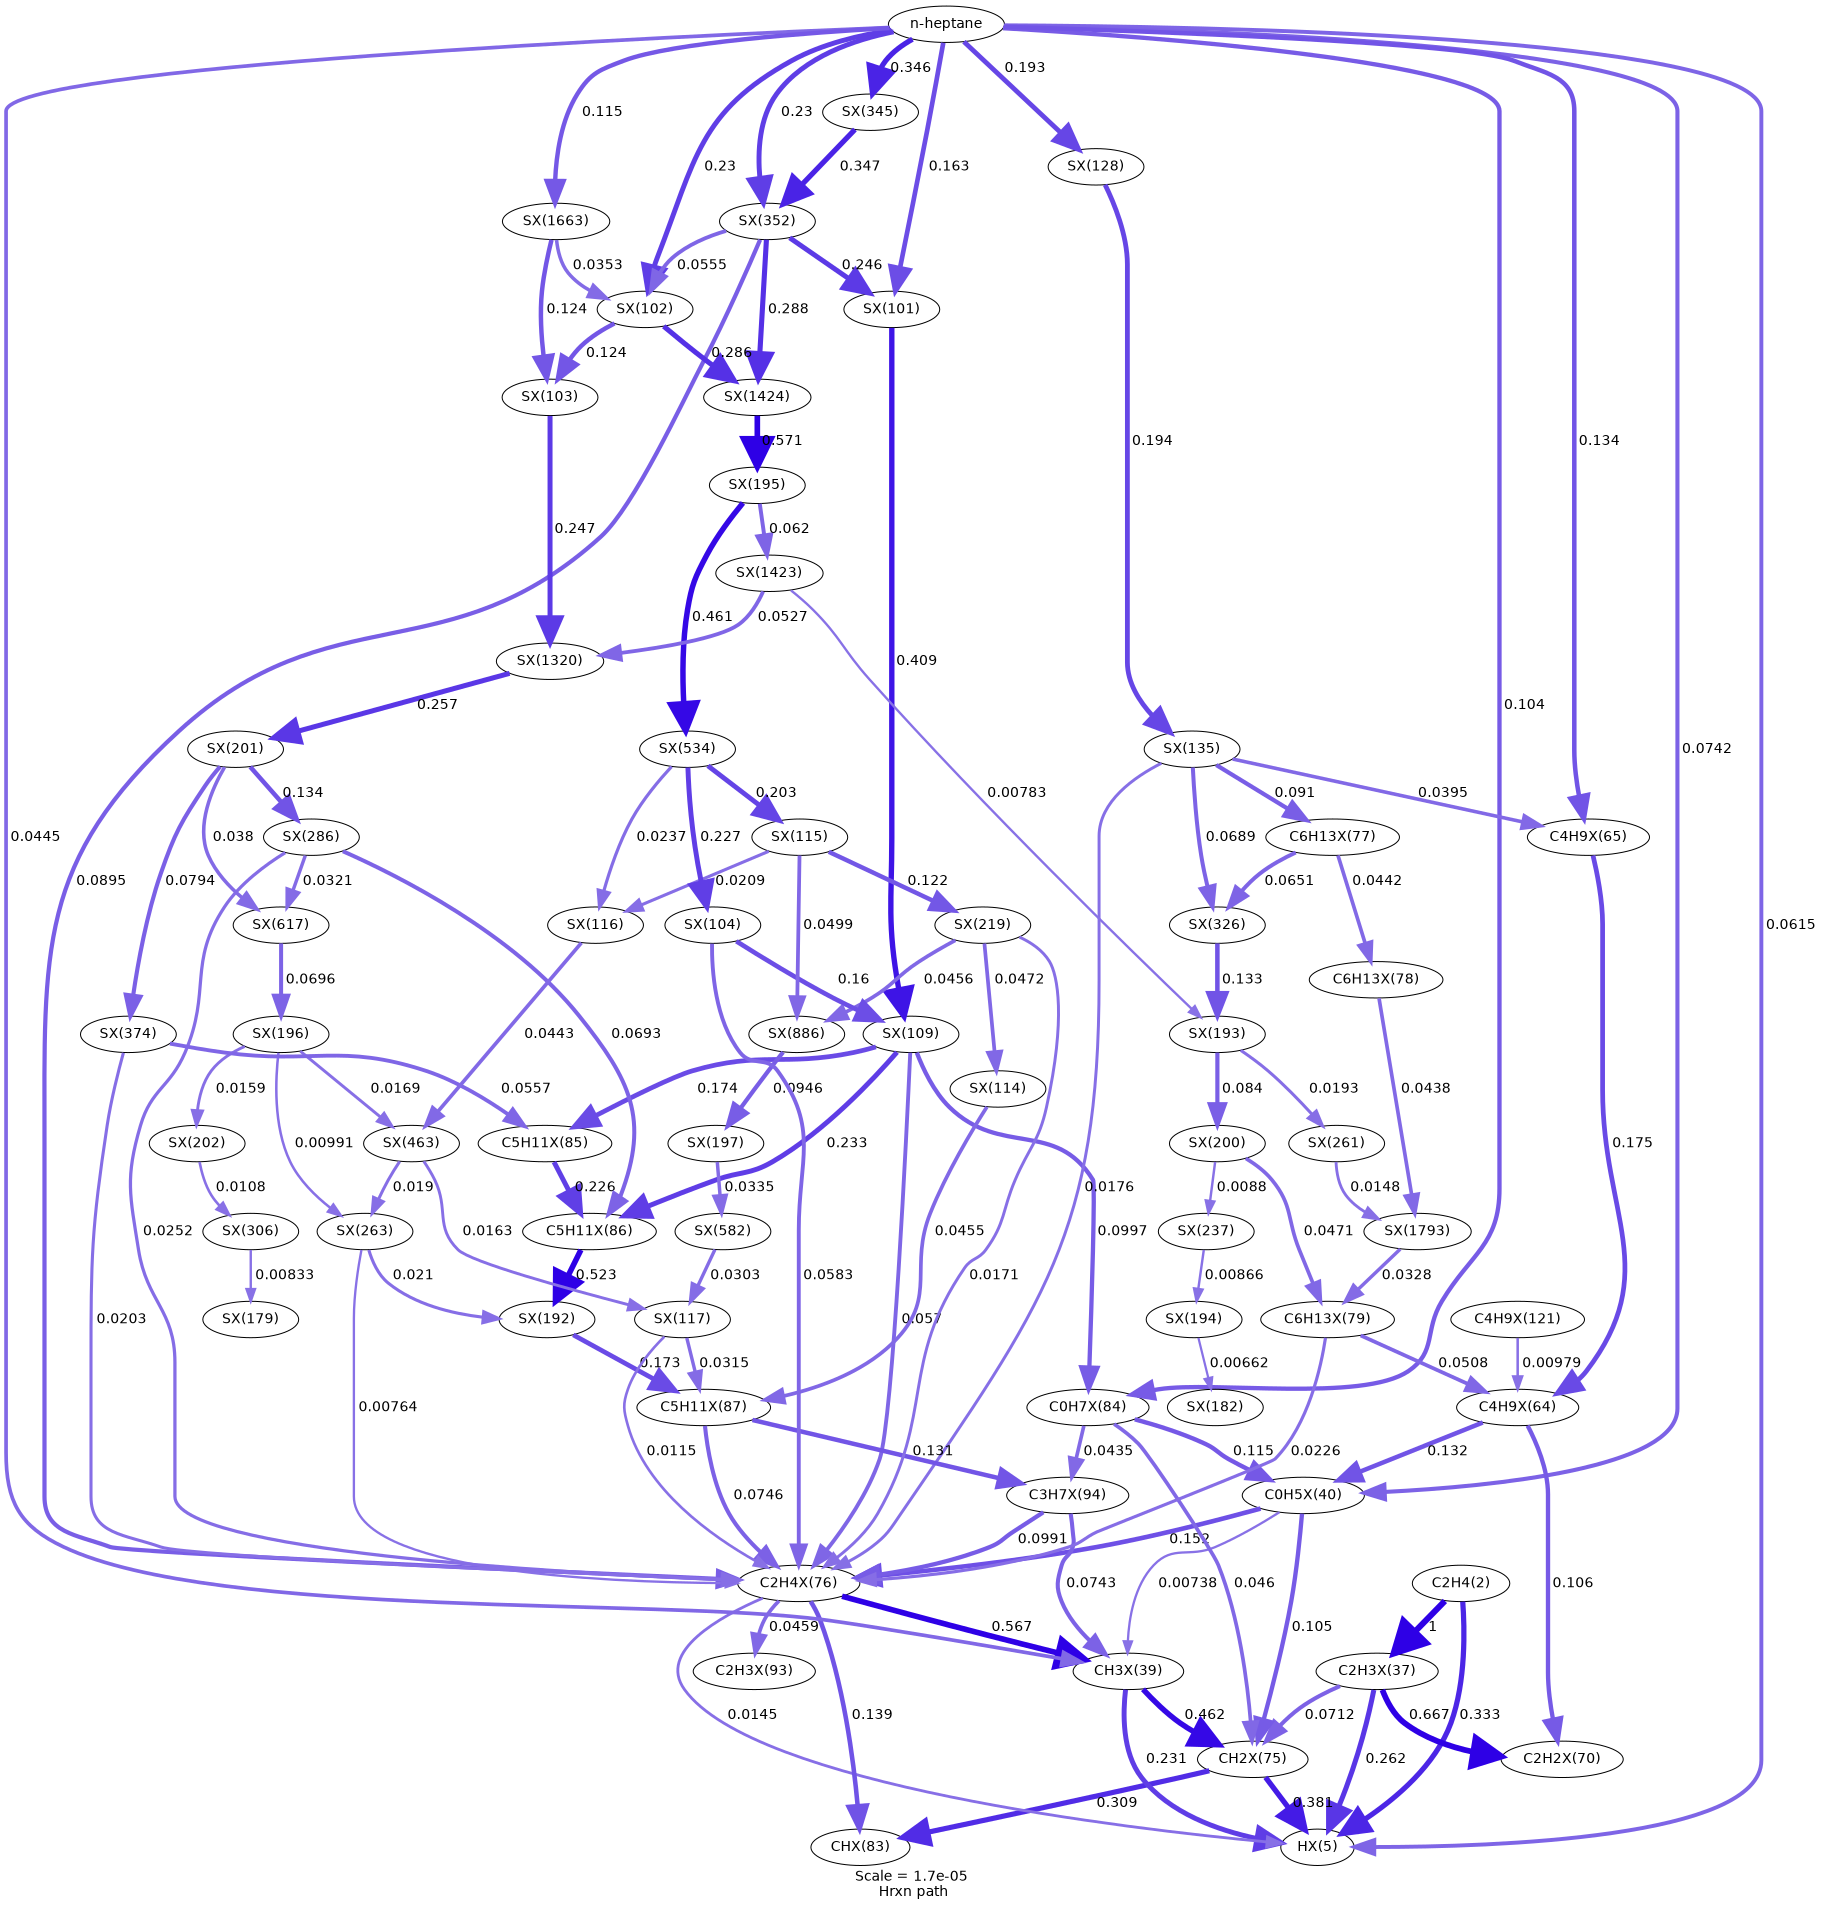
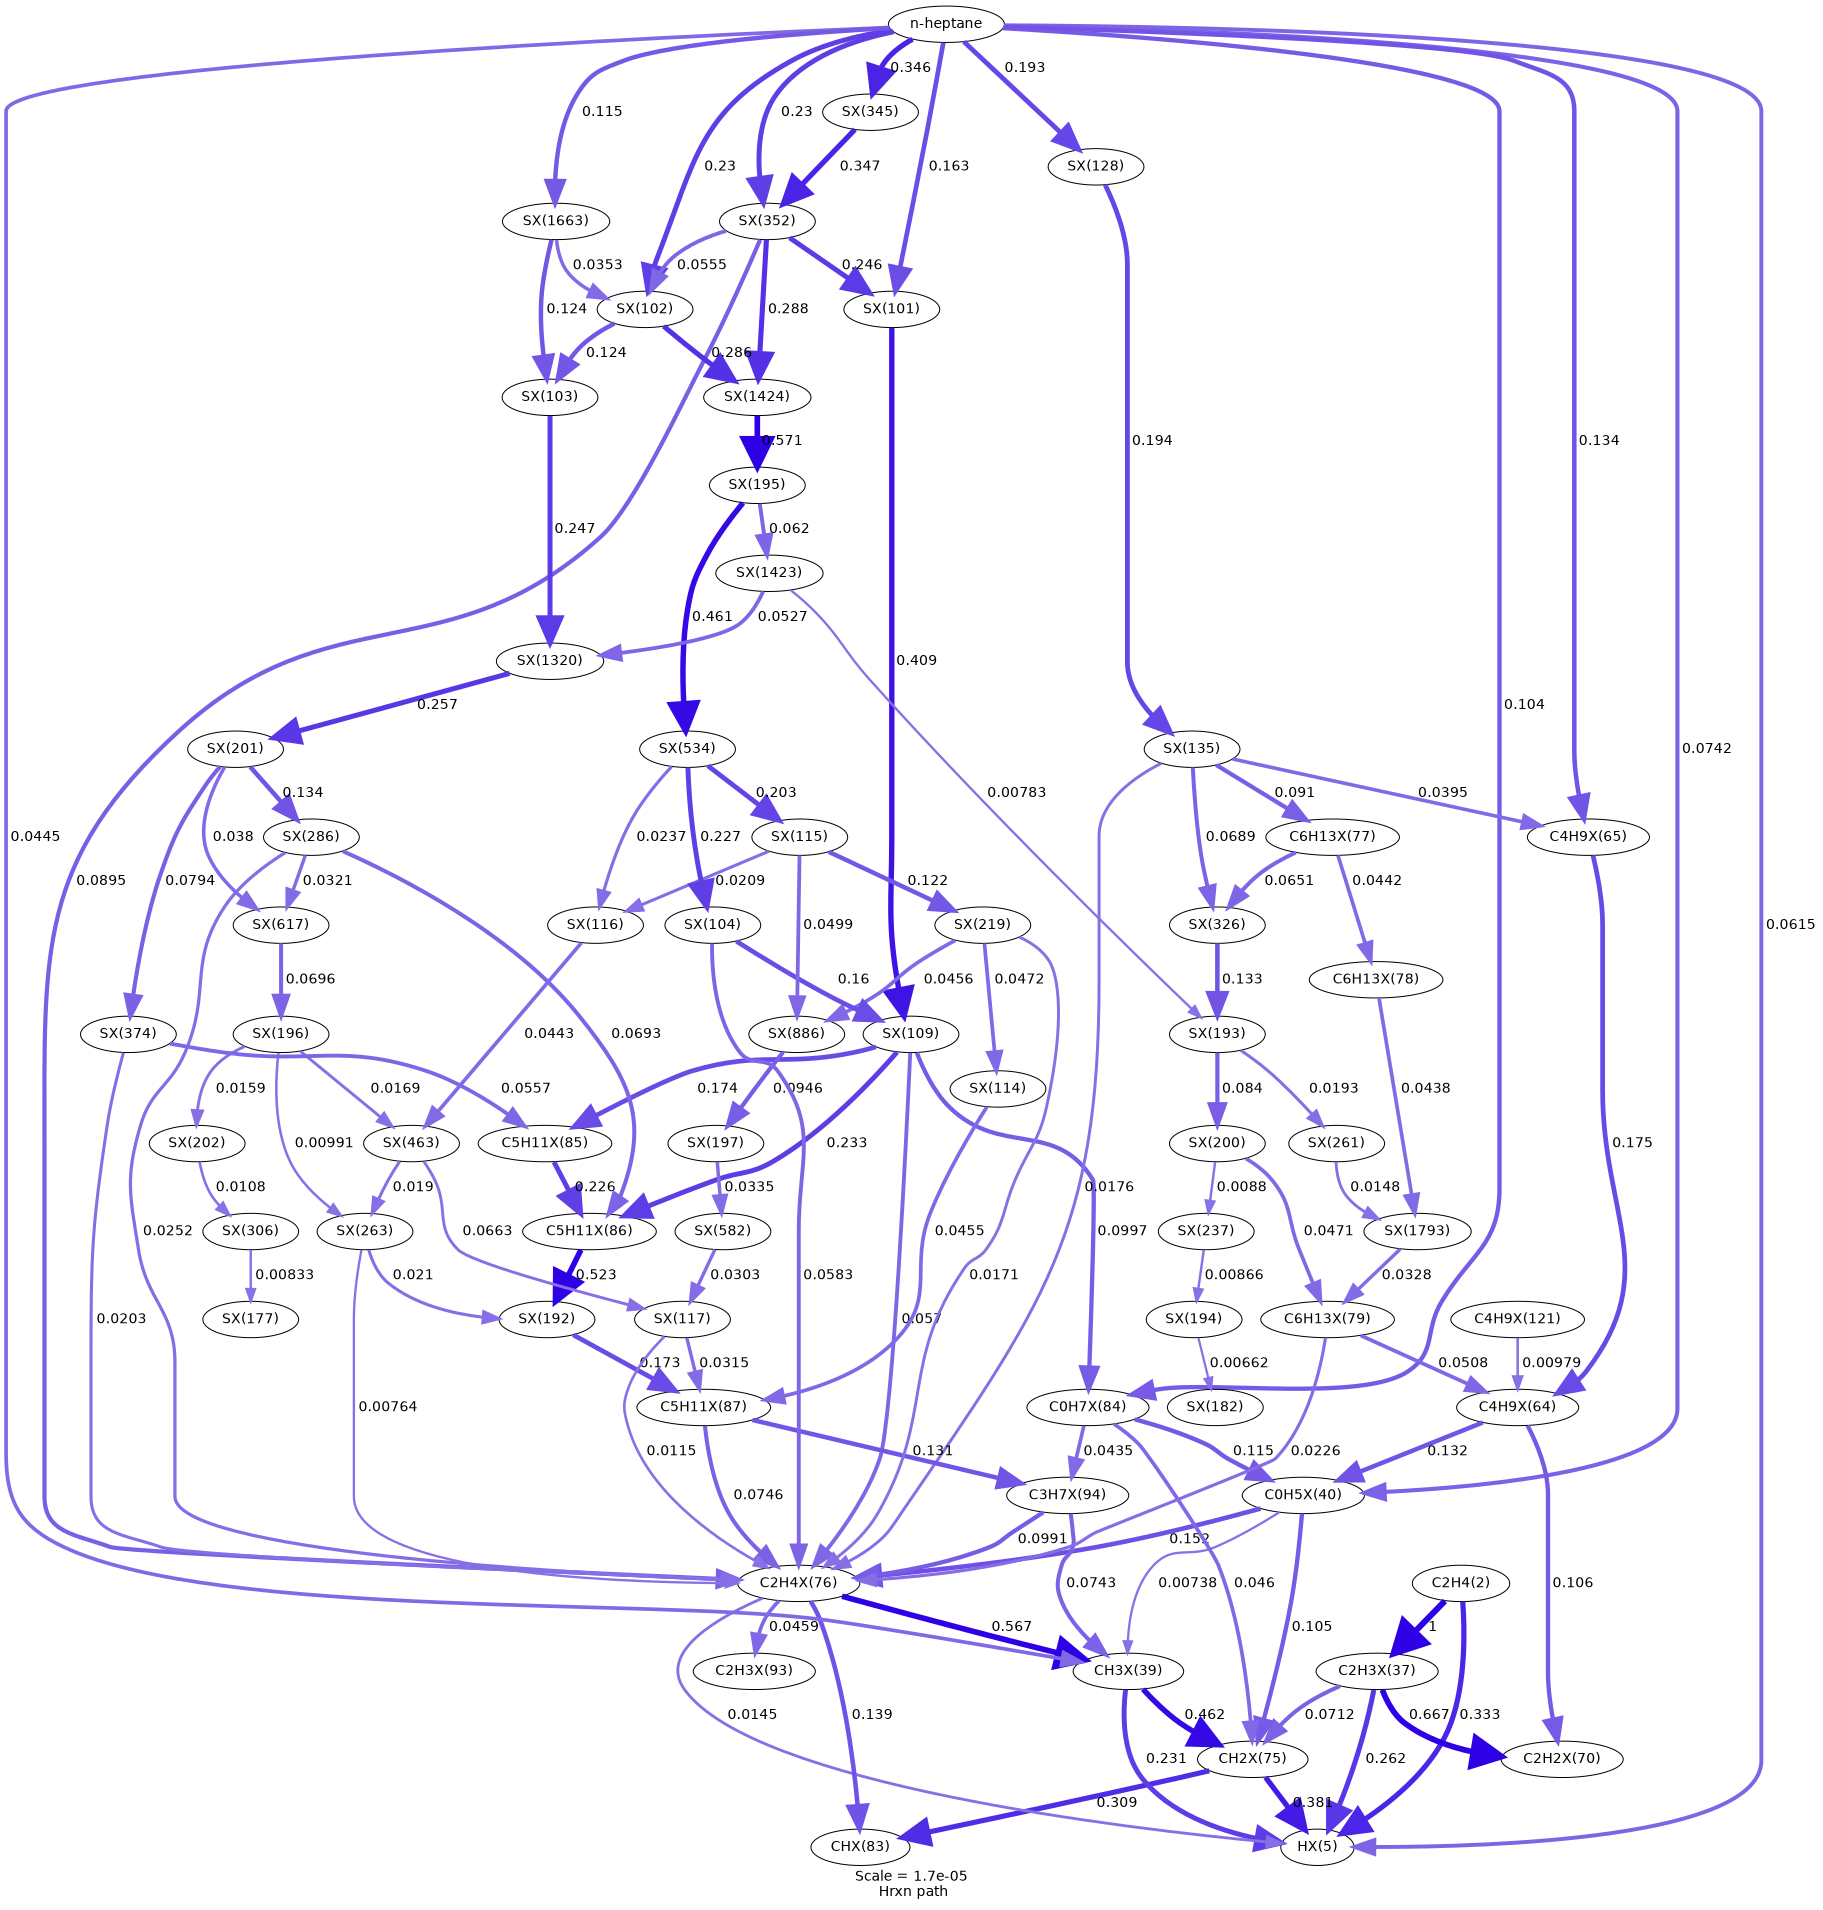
edge "SX(463)" -> "SX(117)": label " 0.0163" -> " 0.0663"
node "SX(179)": label "SX(179)" -> "SX(177)"
